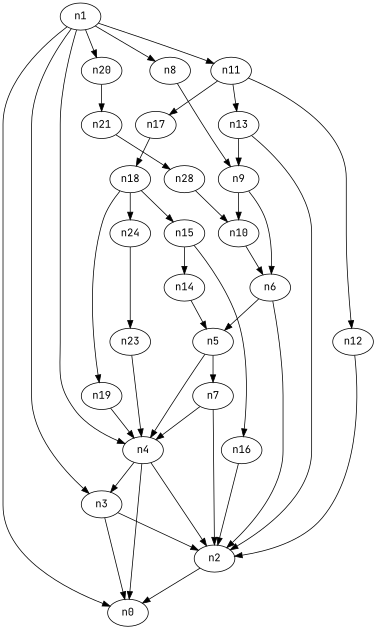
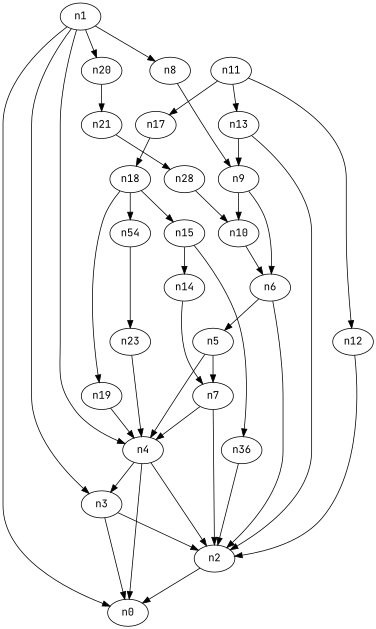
edge "n1" -> "n11": removed
node "n24": label "n24" -> "n54"
edge "n14" -> "n5": now "n14" -> "n7"
node "n16": label "n16" -> "n36"
